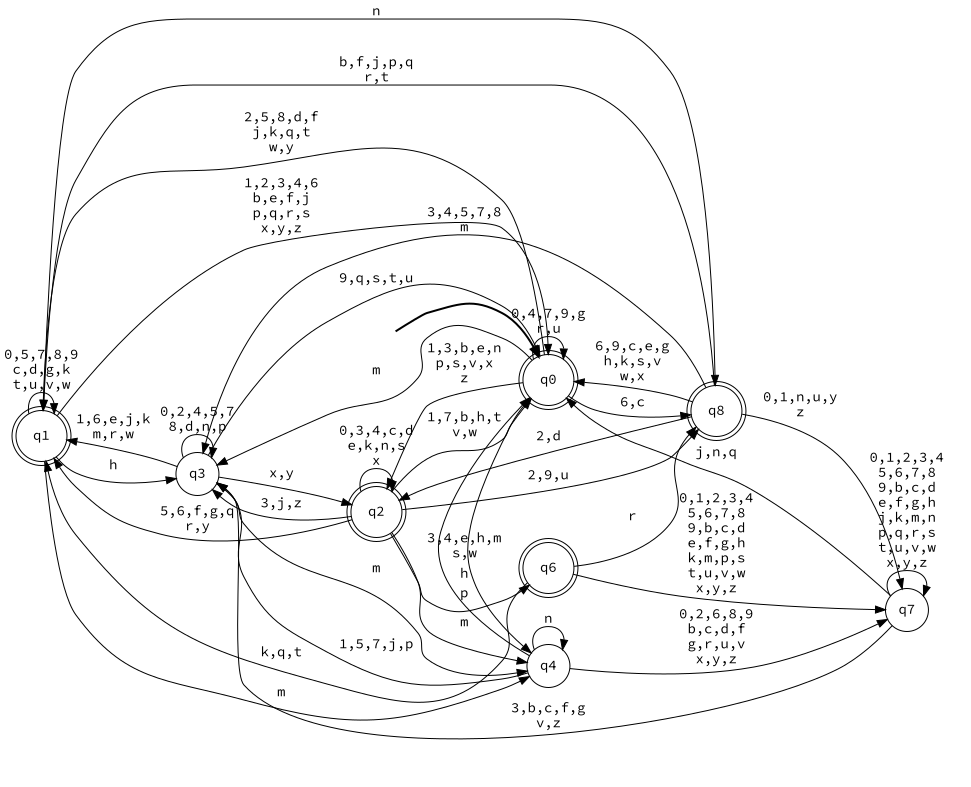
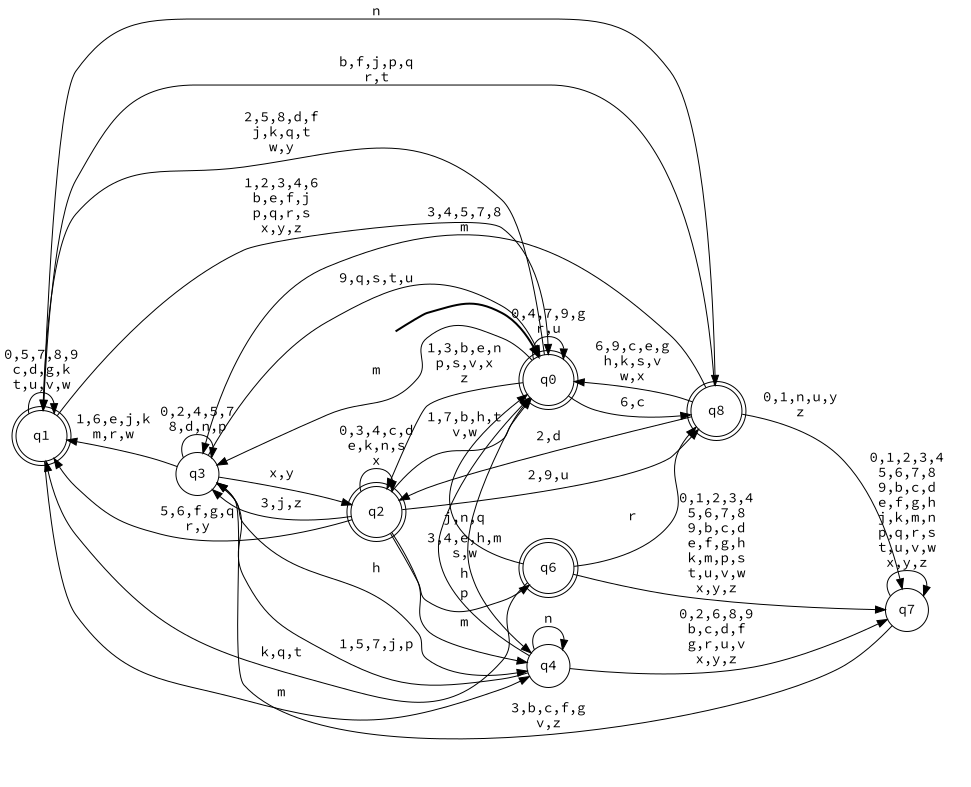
edge "q1" -> "q3": removed, label "h"
edge "q7" -> "q0": now "q6" -> "q0"
edge "q3" -> "q4": label "m" -> "h"
